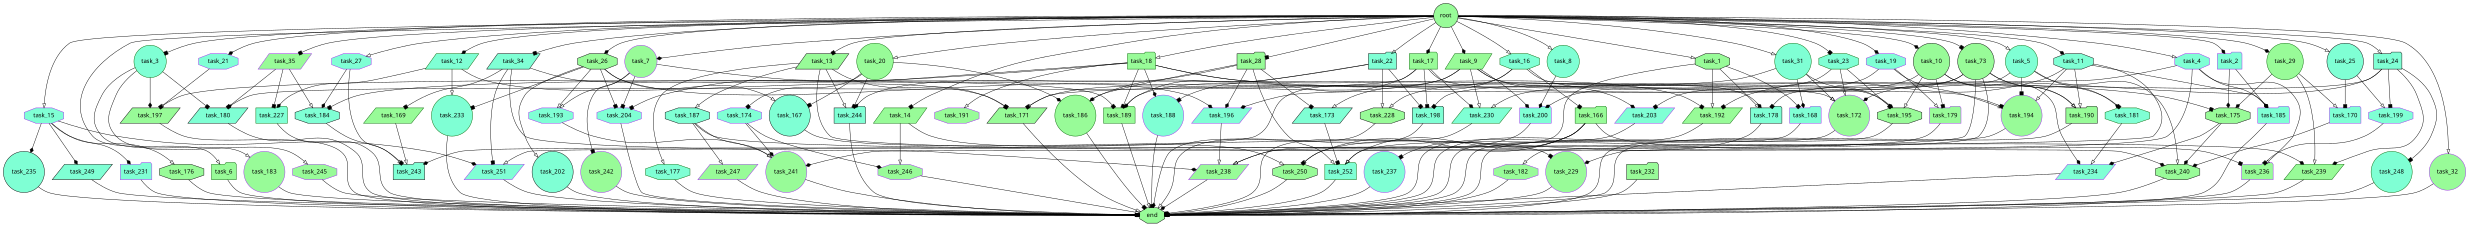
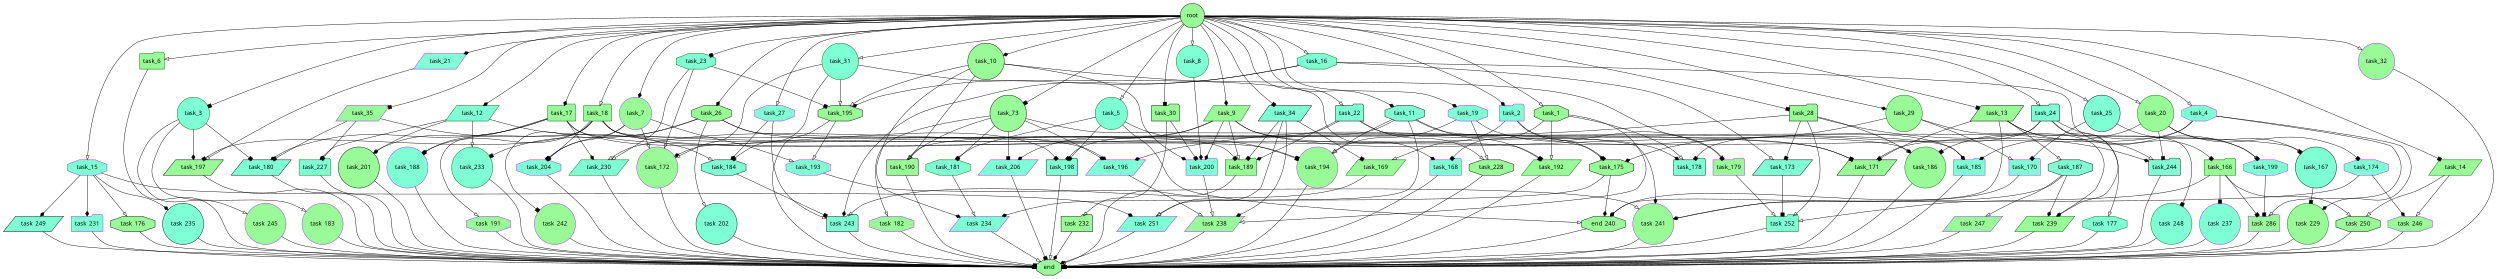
node "task_21": shape octagon -> parallelogram
edge "task_20" -> "task_186": arrowhead diamond -> box
edge "task_26" -> "task_193": now "task_195" -> "task_193"
edge "task_34" -> "task_251": arrowhead box -> onormal
node "task_30": added
node "task_203": label "task_203" -> "task_206"
edge "task_2" -> "task_169": added
edge "task_178" -> "task_250": removed
node "task_201": added
node "task_245": shape octagon -> circle
node "task_229": color purple -> darkgreen
node "task_240": label "task_240" -> "end_240"
node "task_236": label "task_236" -> "task_286"
edge "task_243" -> "end": added
edge "task_191" -> "end": added
